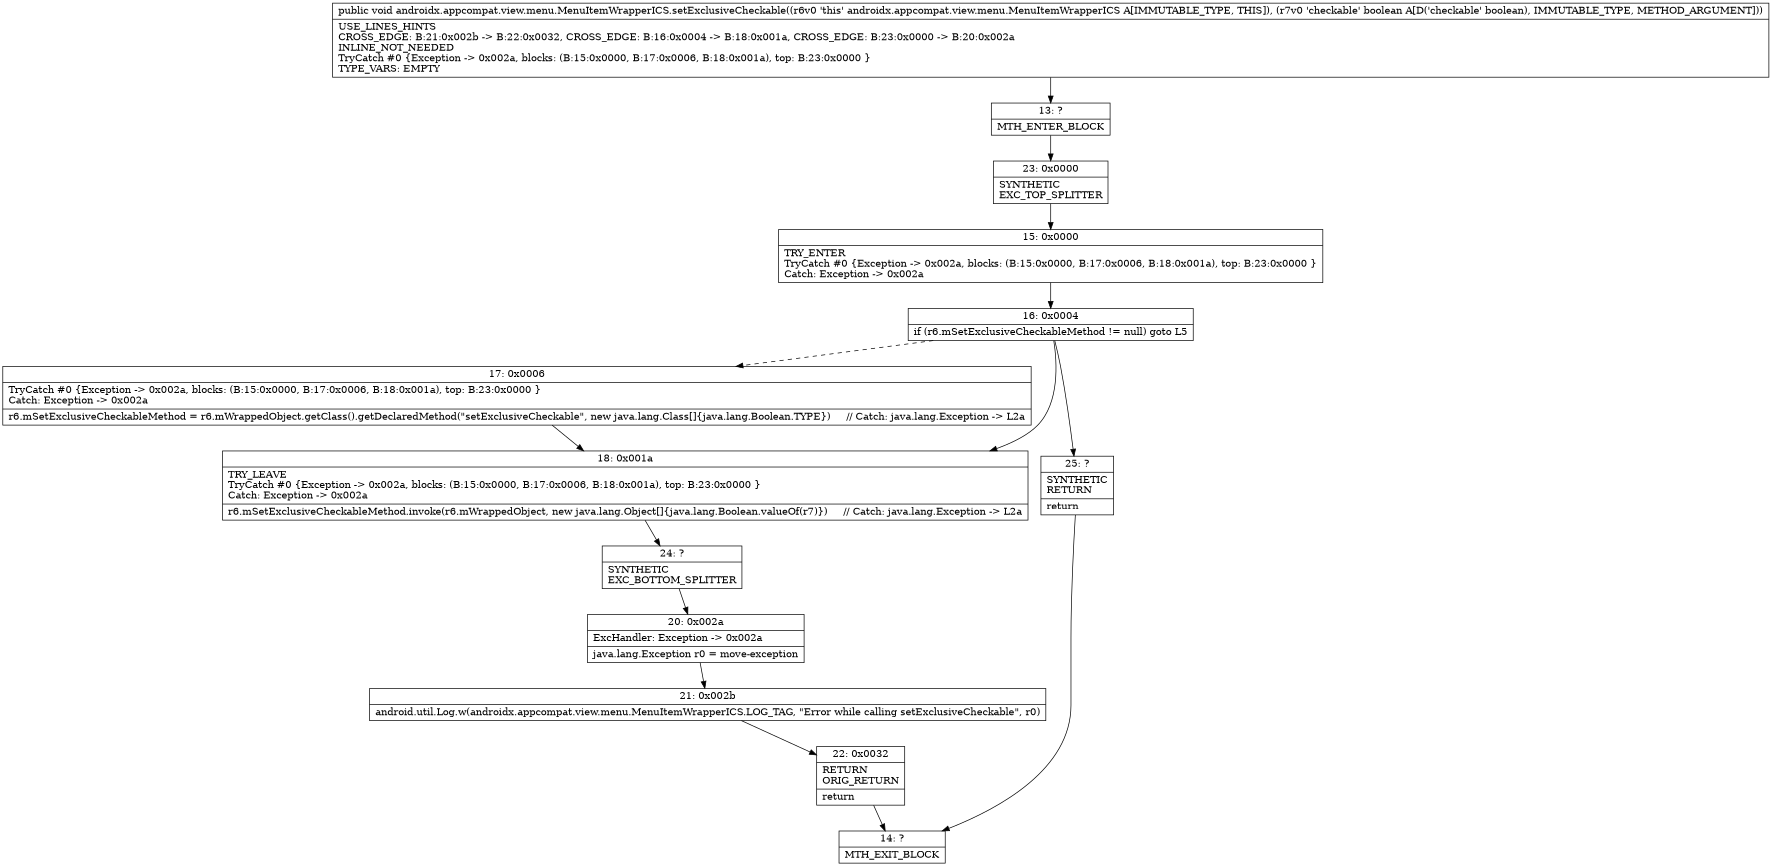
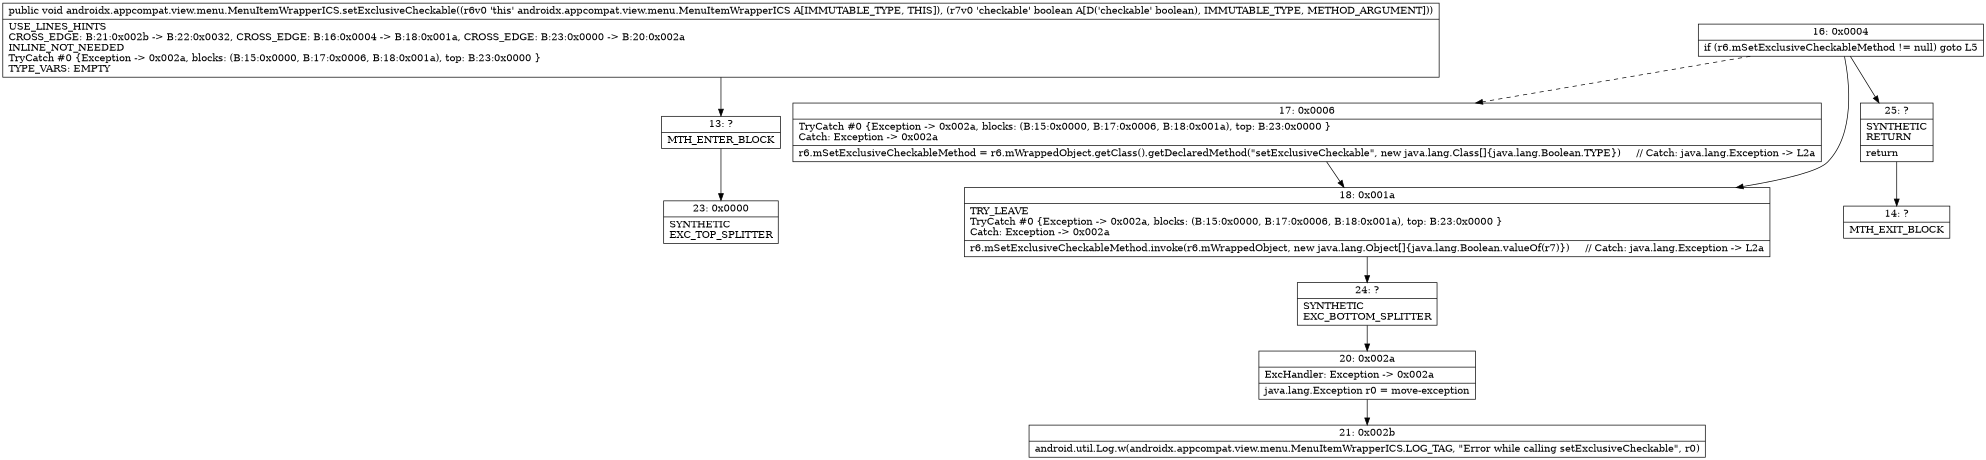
node "15: 0x0000": removed
node "22: 0x0032": removed
